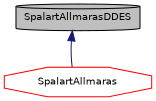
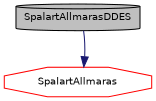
edge "SpalartAllmaras" -> "SpalartAllmarasDDES": reversed
